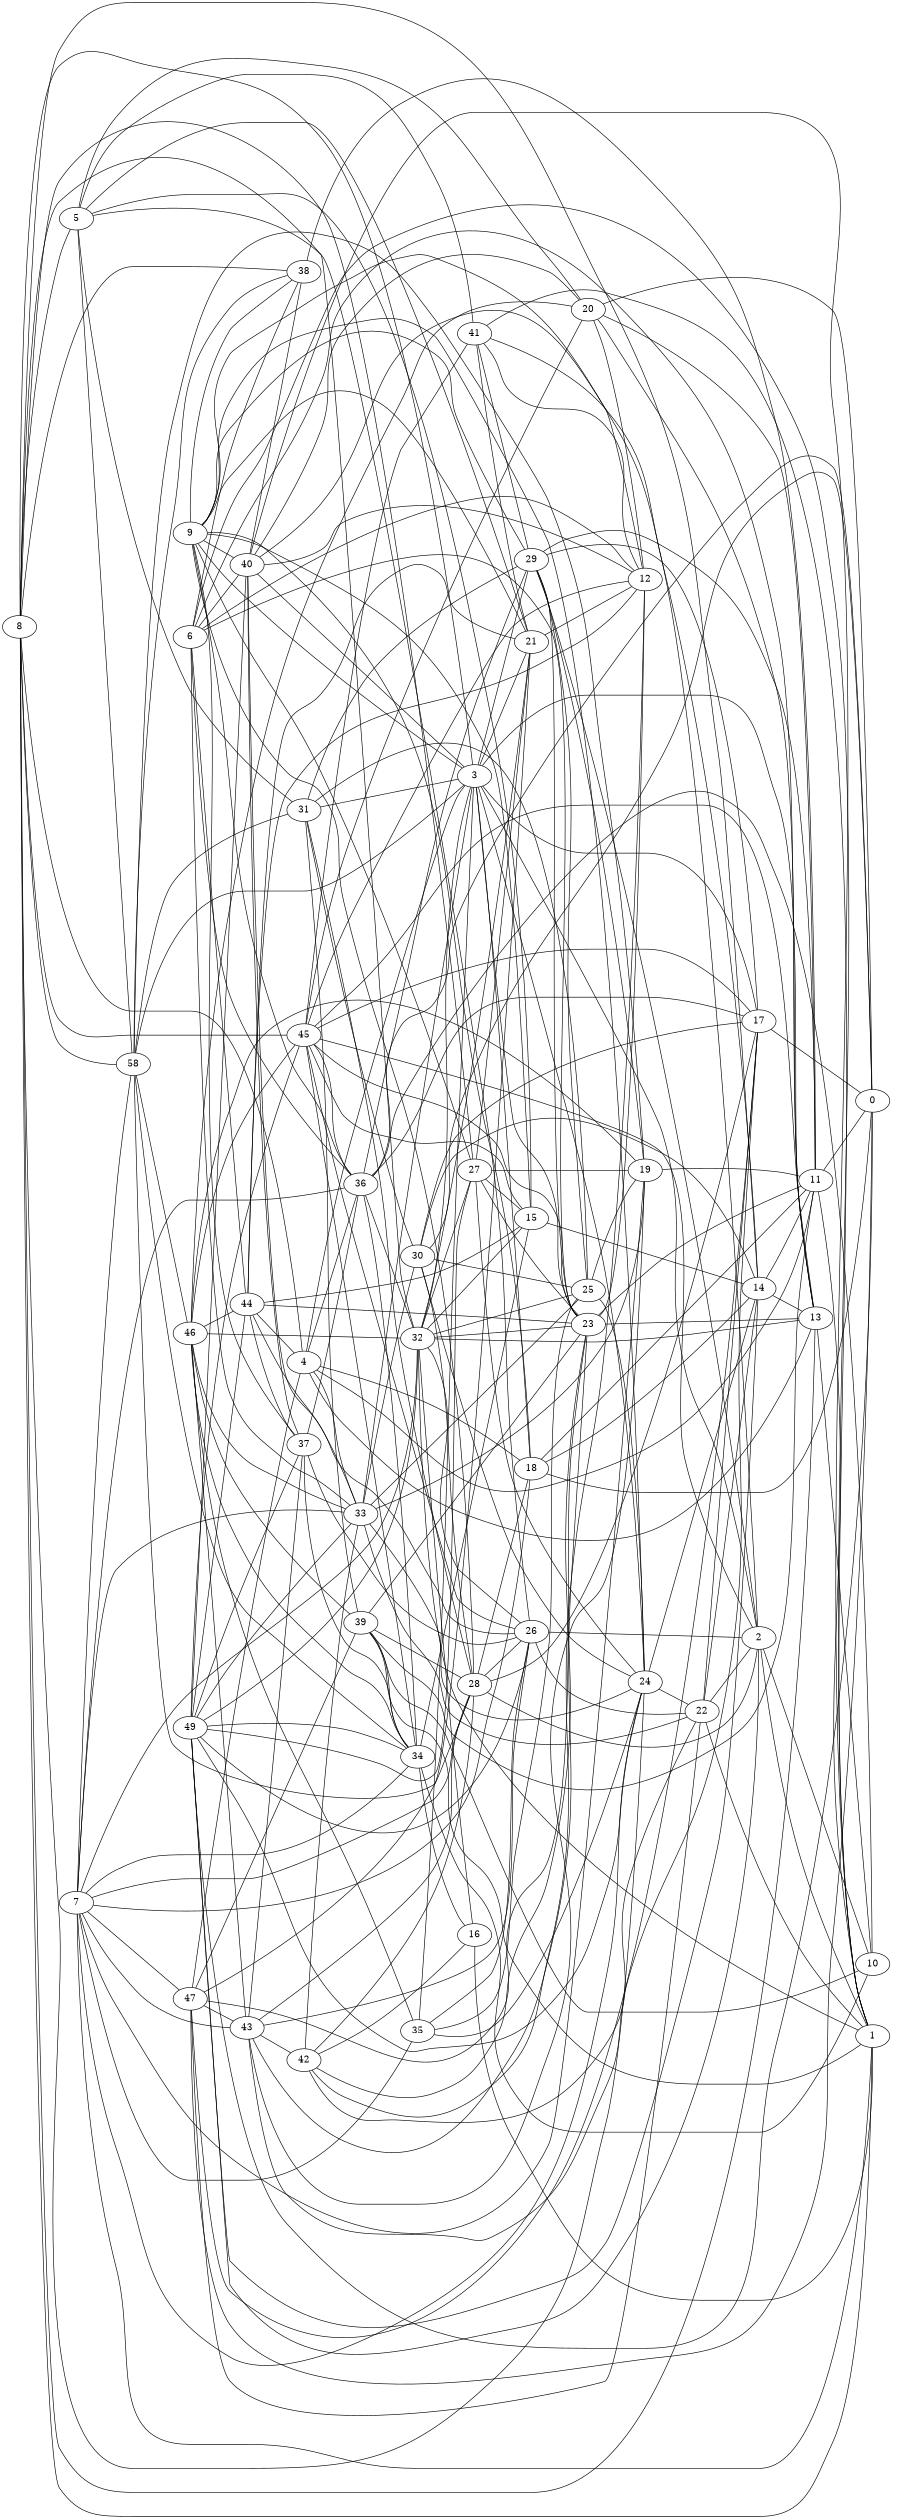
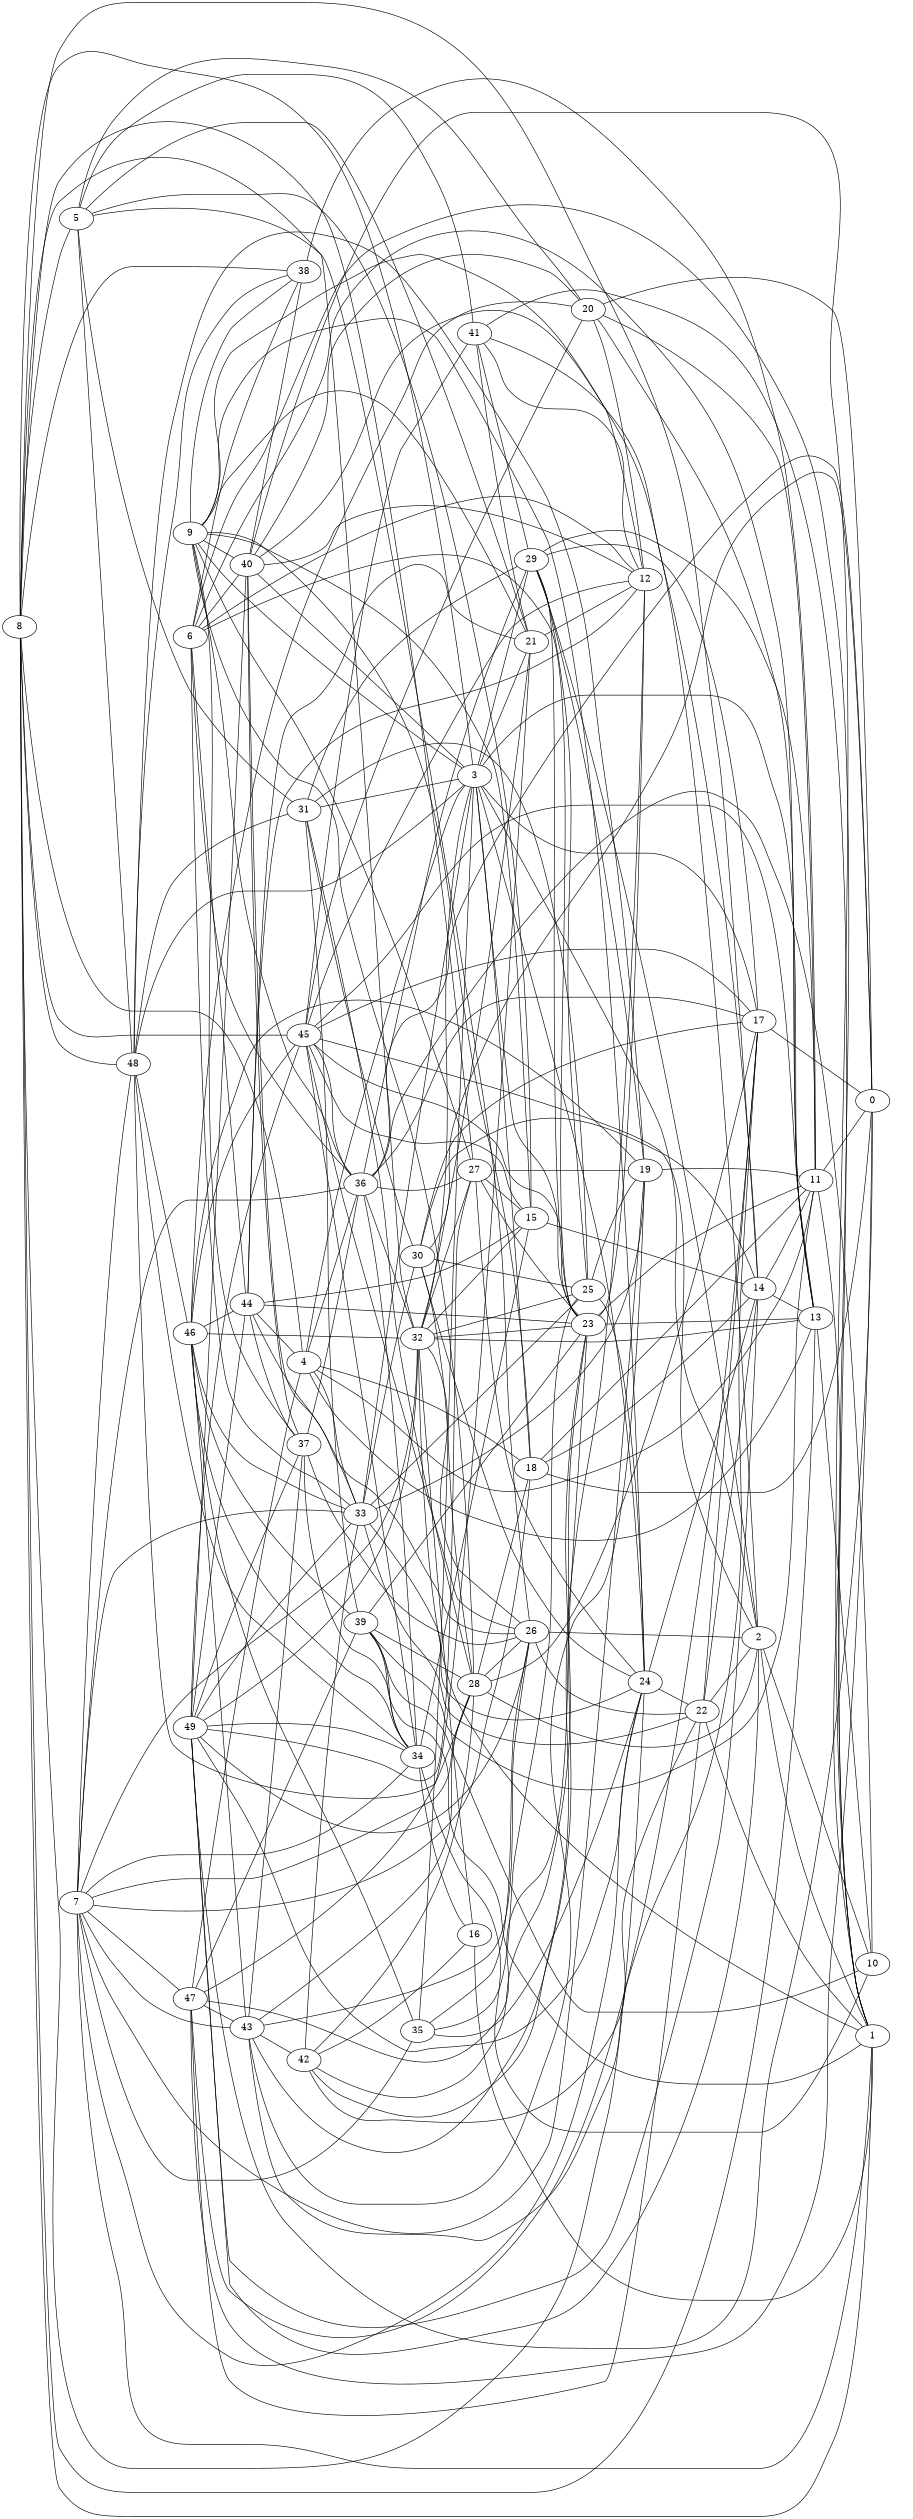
edge "9" -- "29": removed
edge "21" -- "27": now "36" -- "27"
node "58": label "58" -> "48"
